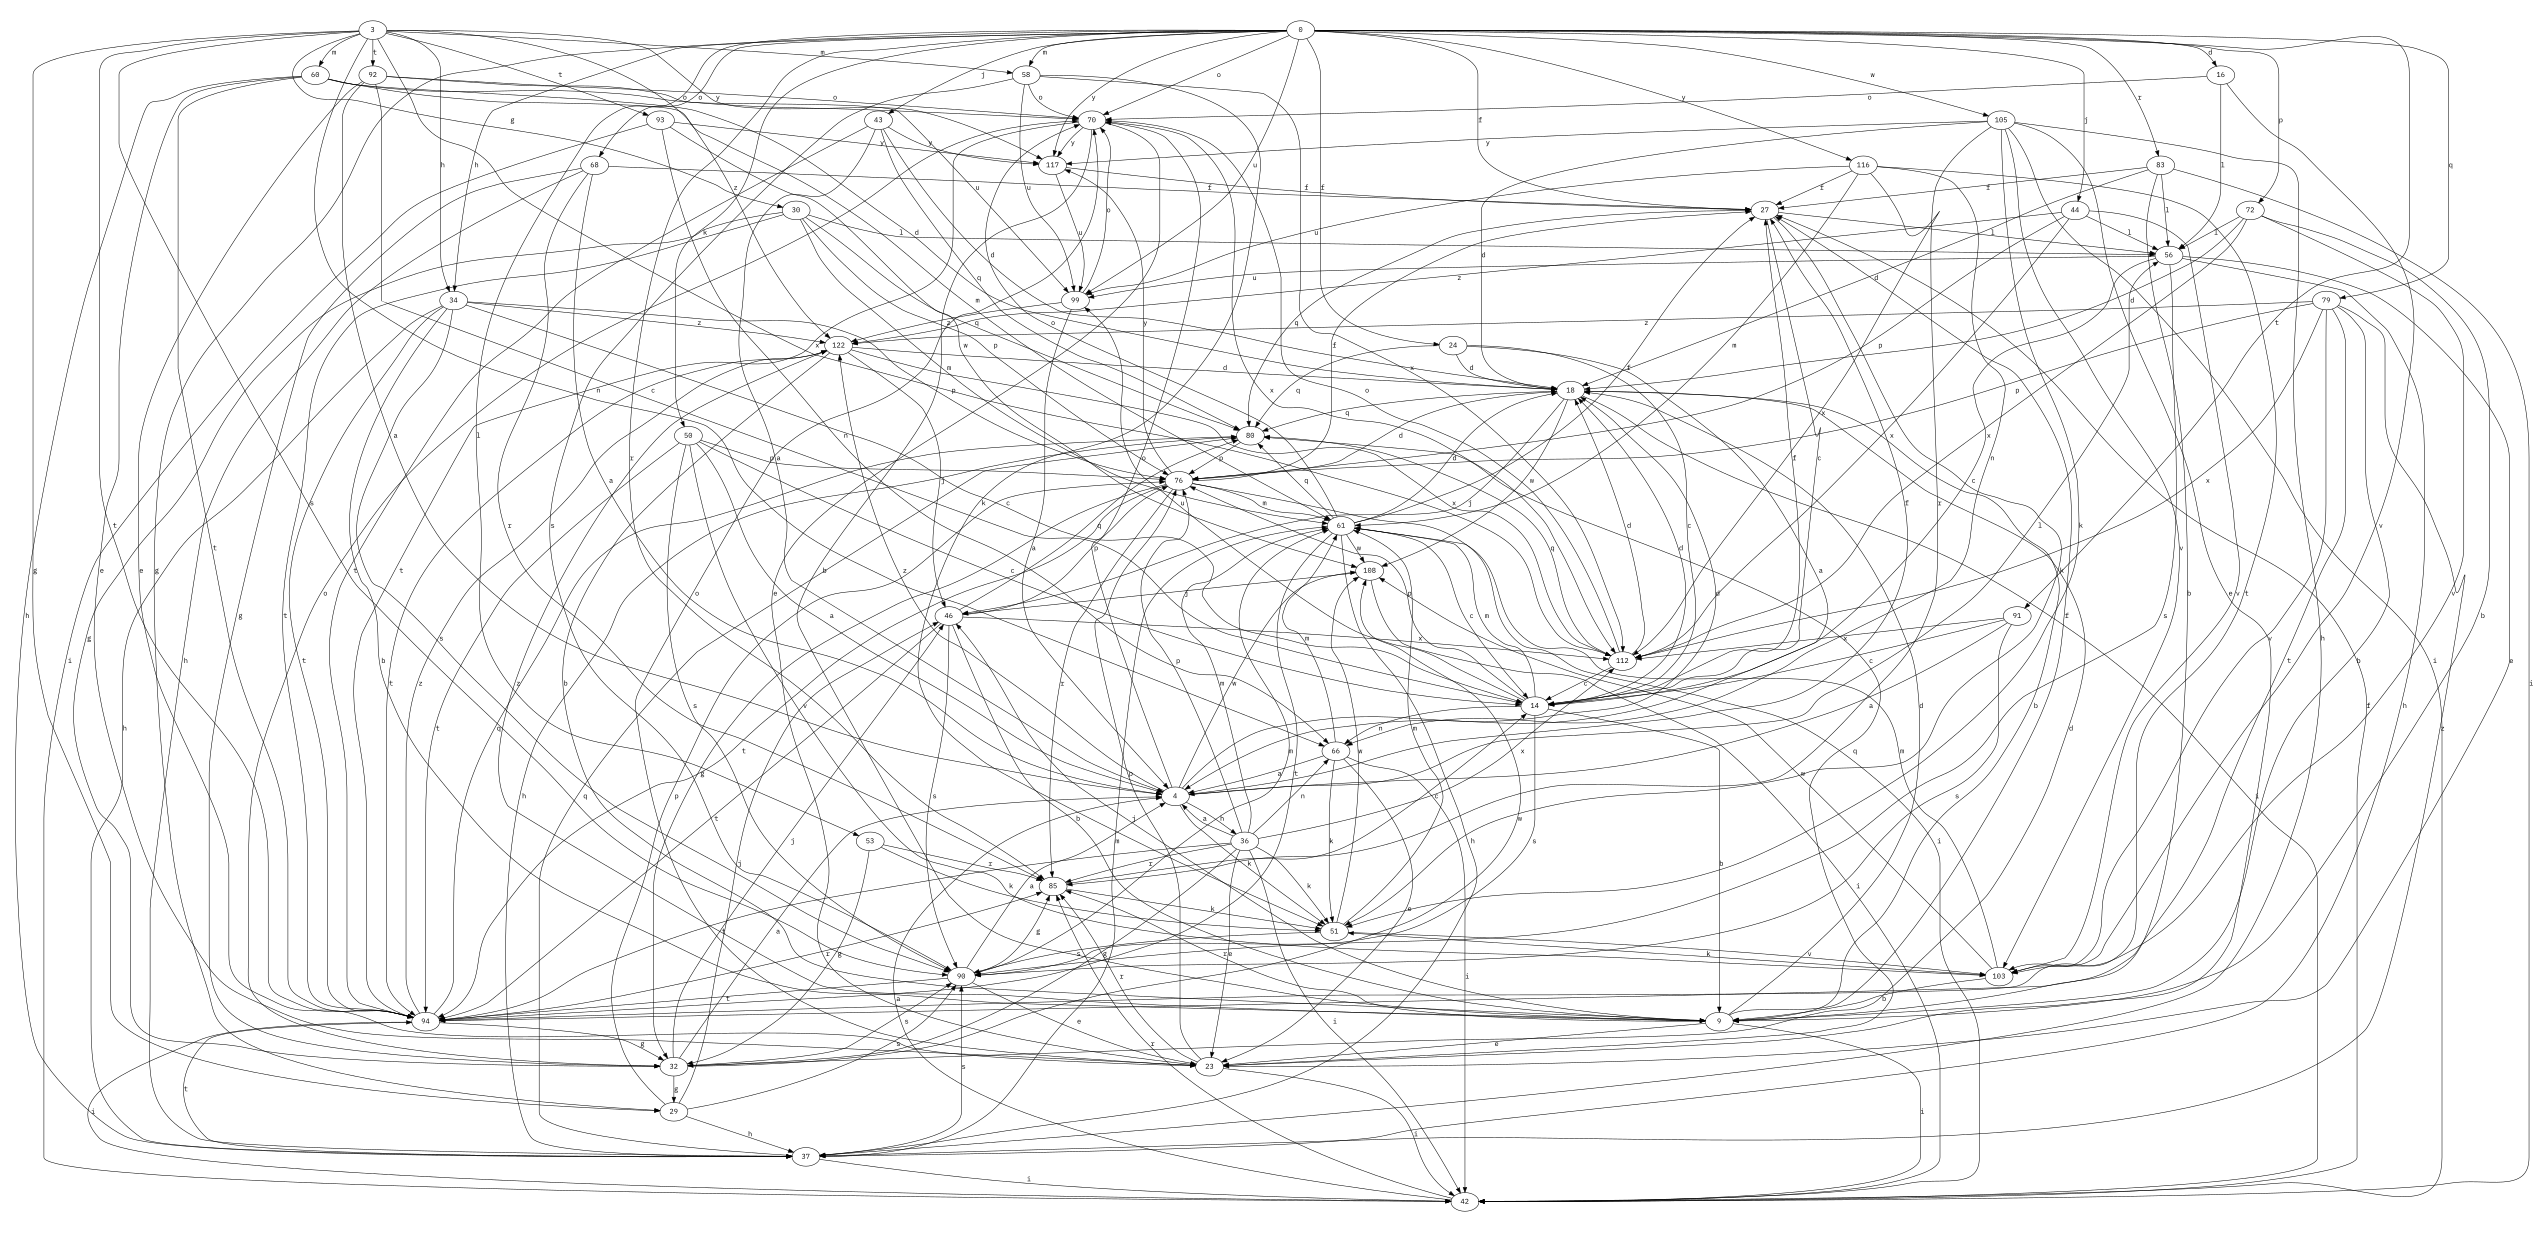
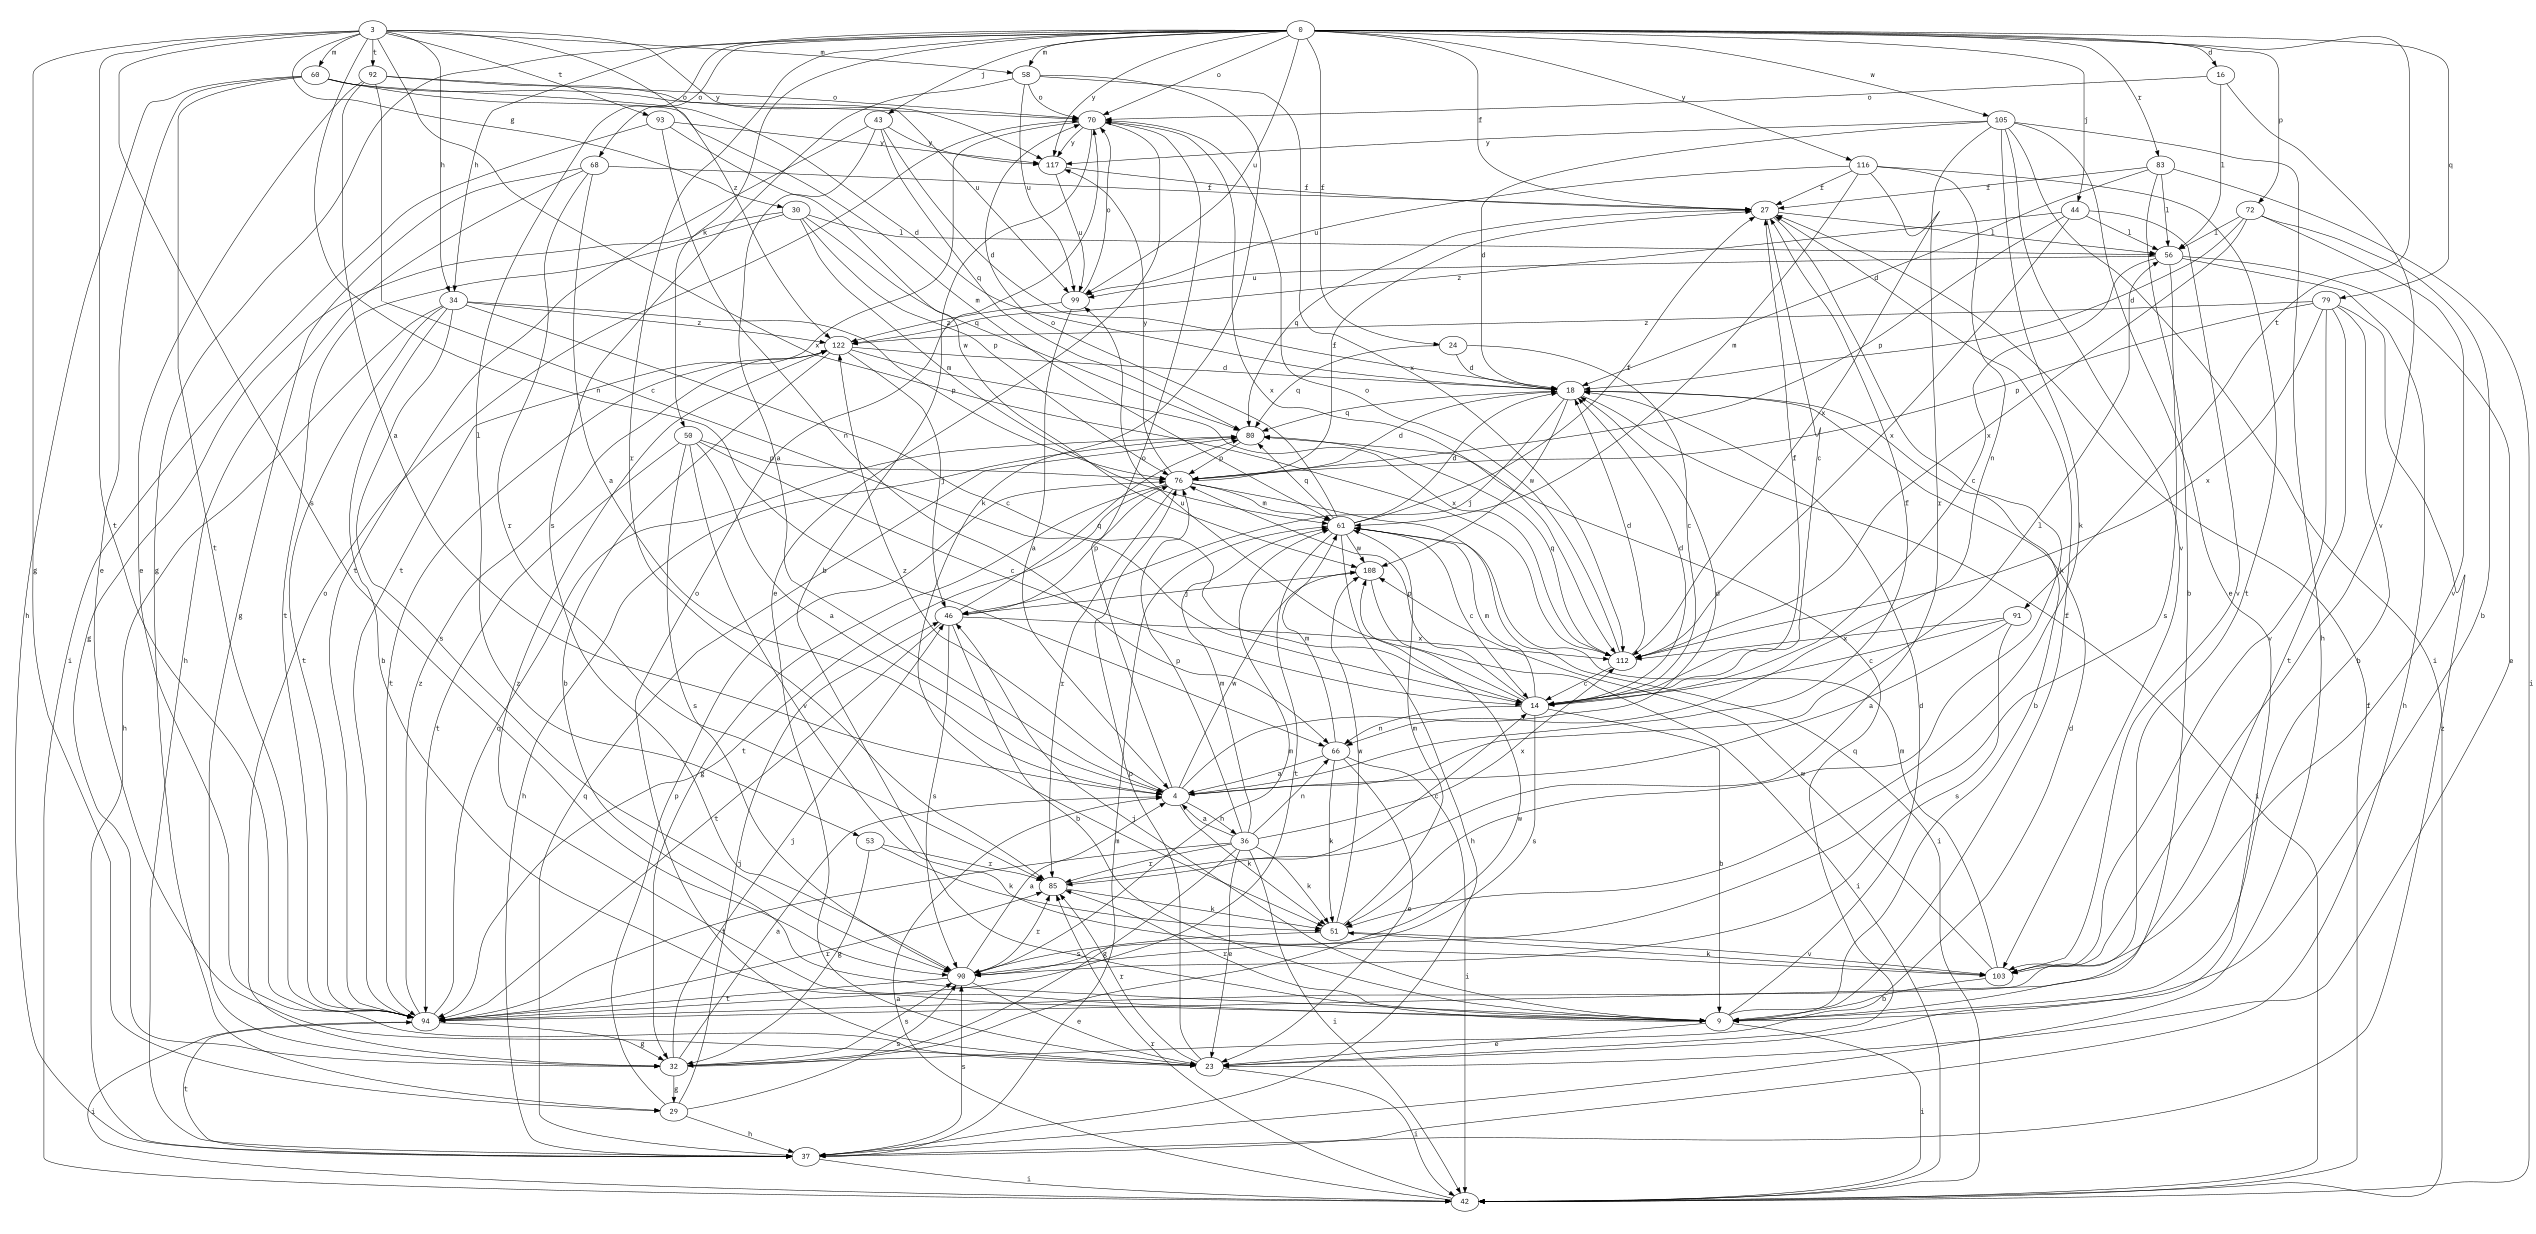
edge "24" -> "4": removed, label "a"
edge "90" -> "85": label "g" -> "r"
